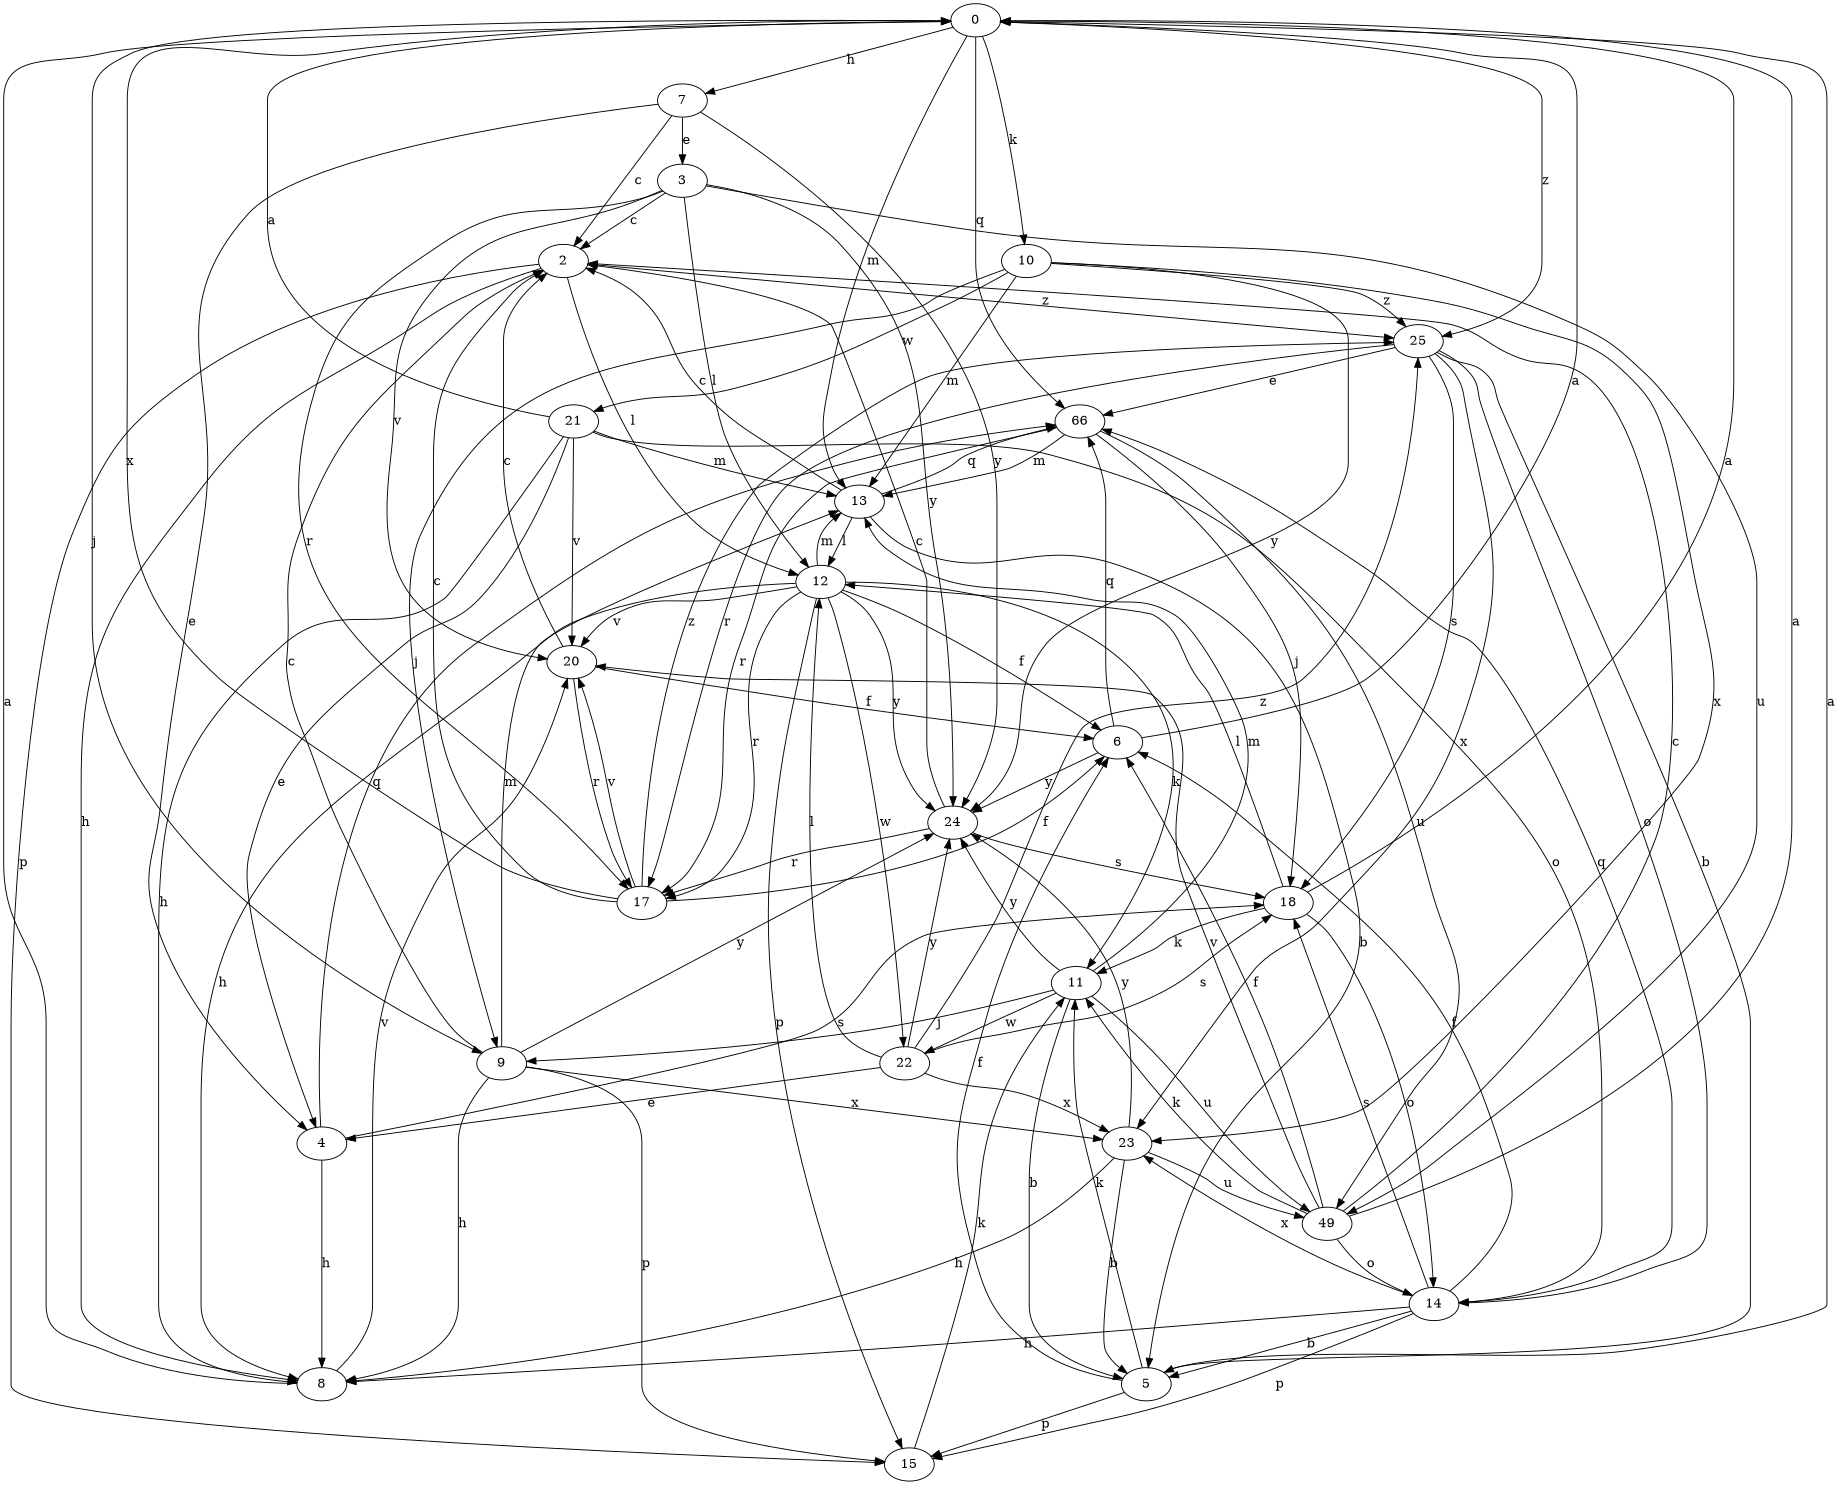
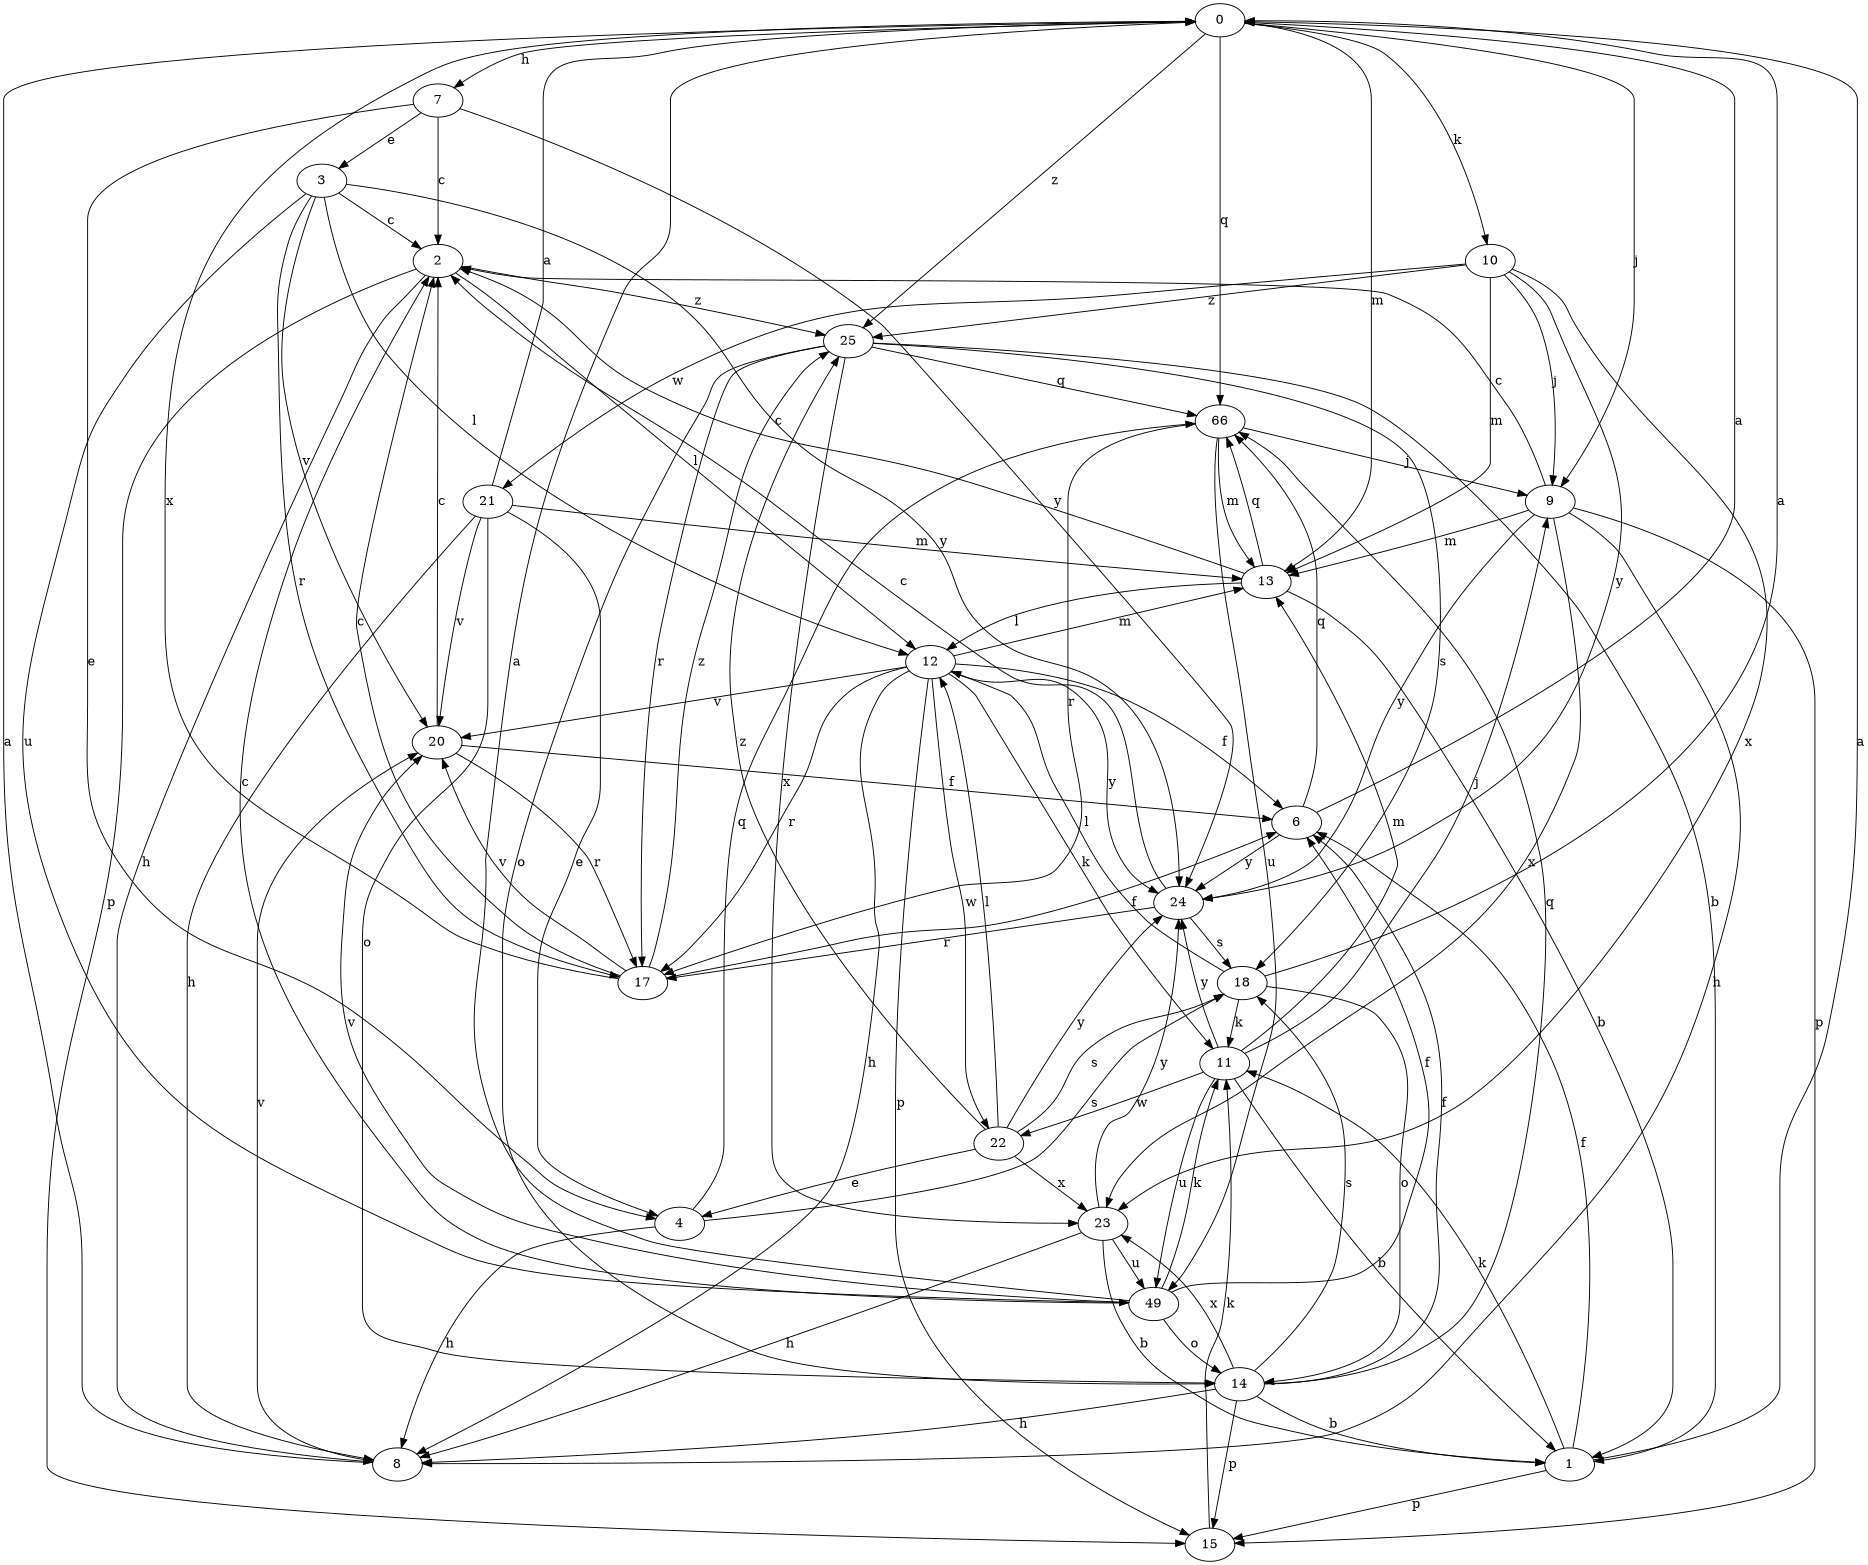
edge "25" -> "66": label "e" -> "q"
edge "66" -> "18": now "66" -> "9"
node "5": label "5" -> "1"
